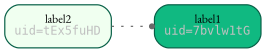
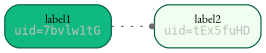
edge "label2" -> "label1": reversed
